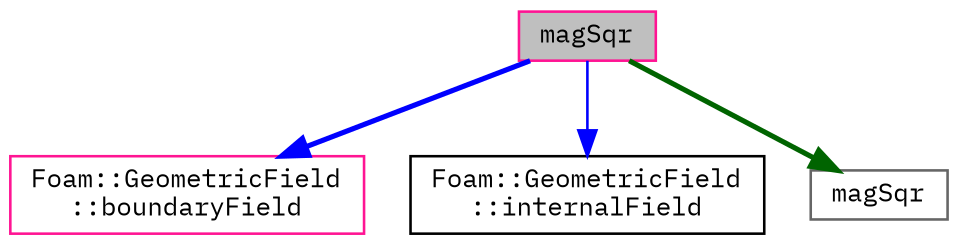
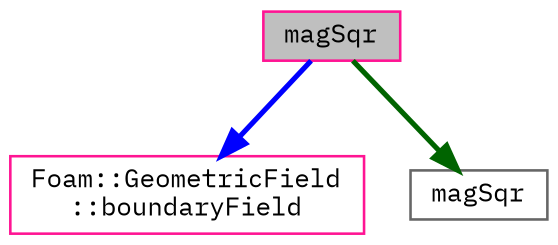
node "Foam::GeometricField ::internalField": removed
